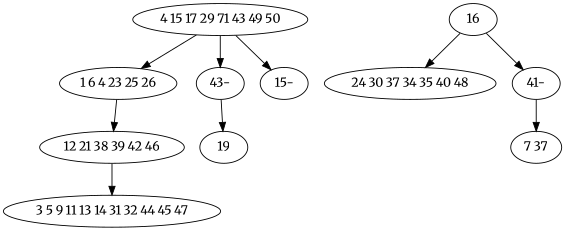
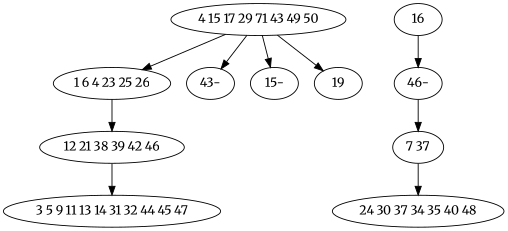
edge "16" -> "24 30 37 34 35 40 48": now "7 37" -> "24 30 37 34 35 40 48"
node "41-": label "41-" -> "46-"
edge "43-" -> "19": now "4 15 17 29 71 43 49 50" -> "19"
